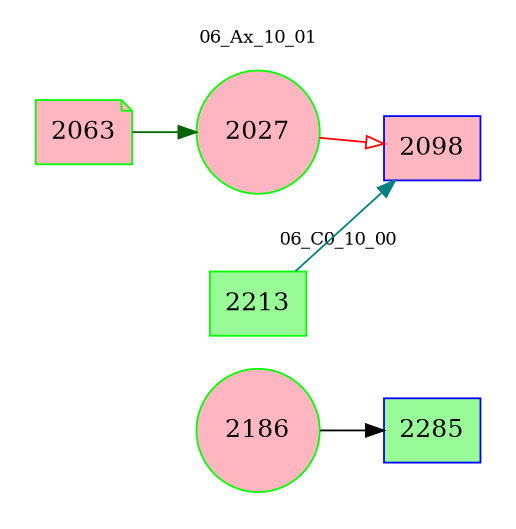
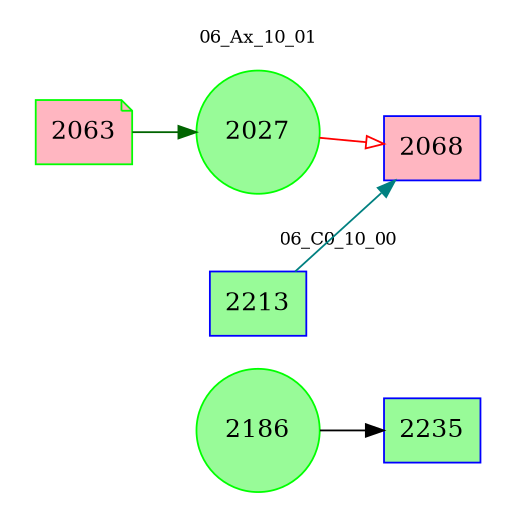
node "2027": fillcolor lightpink -> palegreen
node "2098": label "2098" -> "2068"
node "2213": color green -> blue
node "2186": fillcolor lightpink -> palegreen
node "2285": label "2285" -> "2235"
